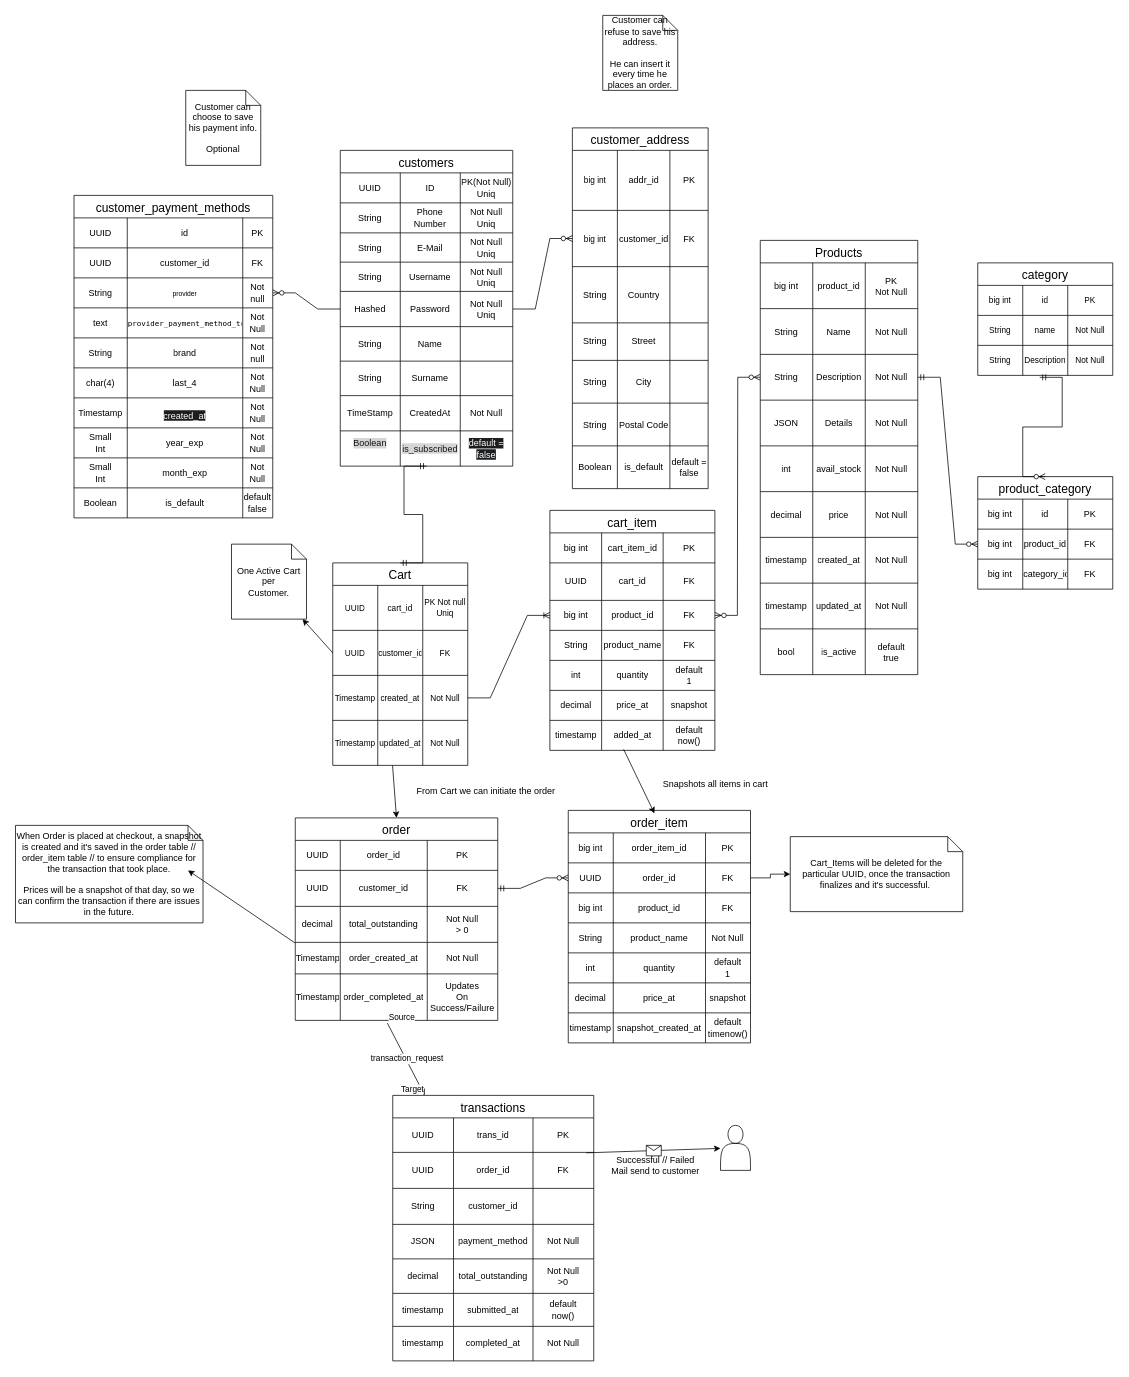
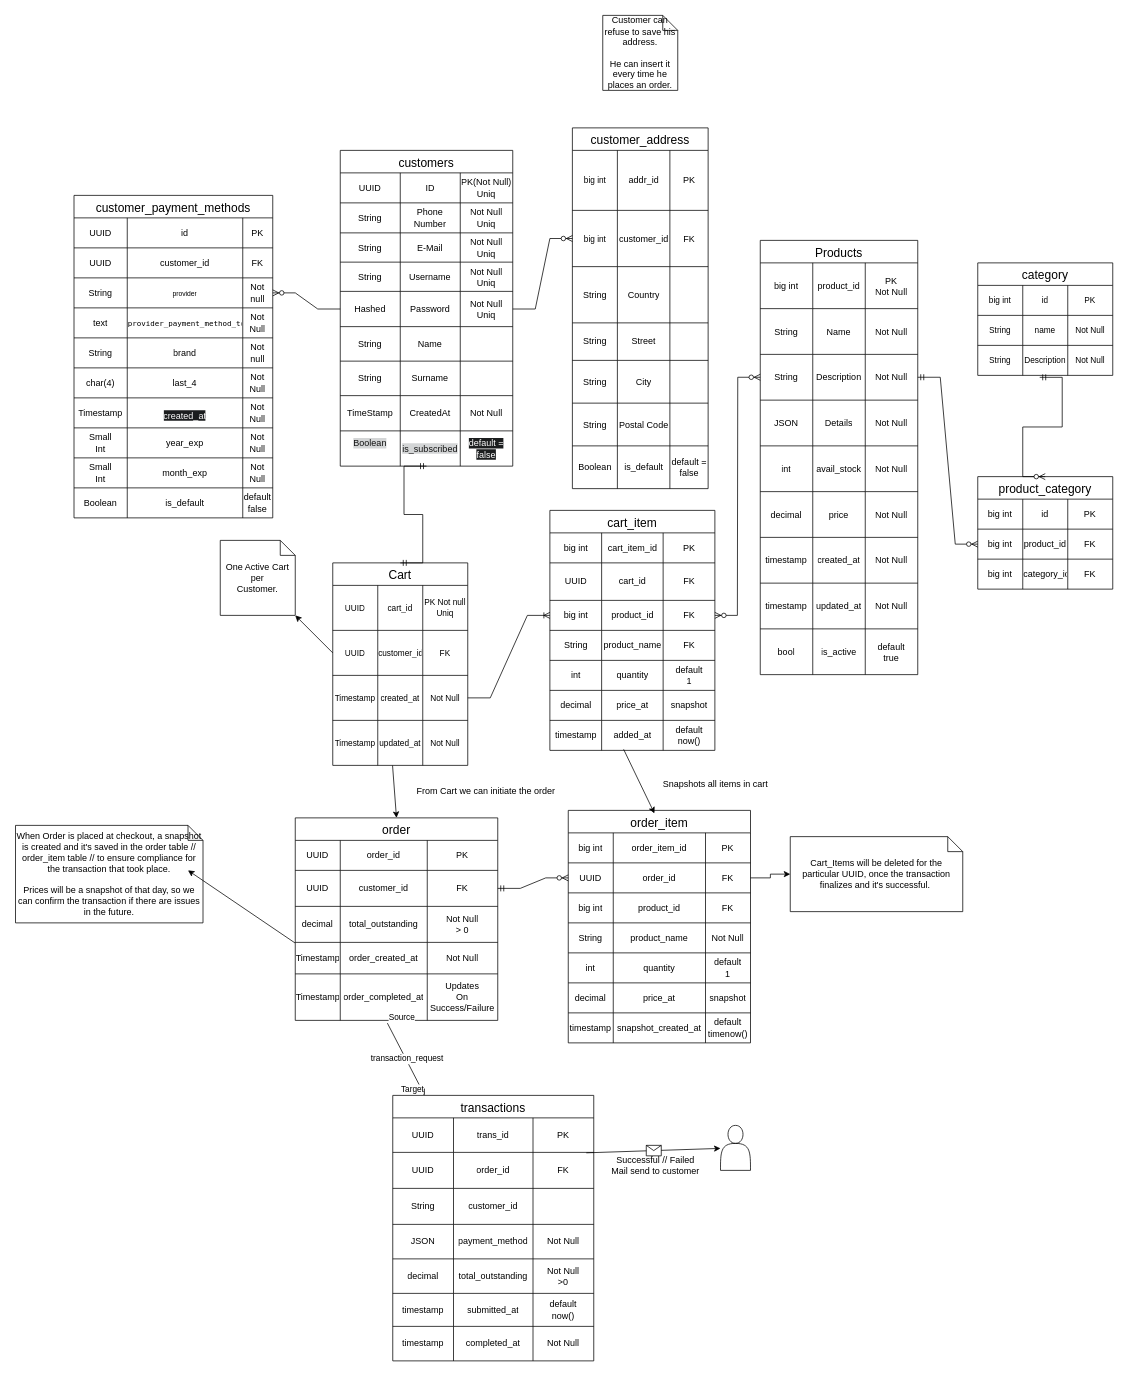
node "Customer can choose to save his payment info. Optional": removed
node "One Active Cart per Customer.": moved (269, 582) -> (258, 578)
